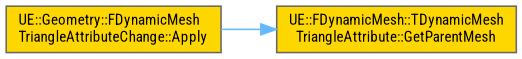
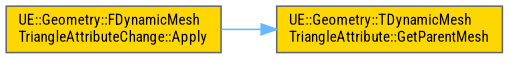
node "UE::FDynamicMesh::TDynamicMesh TriangleAttribute::GetParentMesh": label "UE::FDynamicMesh::TDynamicMesh TriangleAttribute::GetParentMesh" -> "UE::Geometry::TDynamicMesh TriangleAttribute::GetParentMesh"
